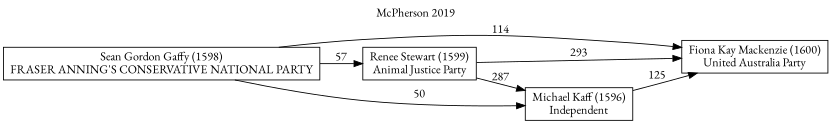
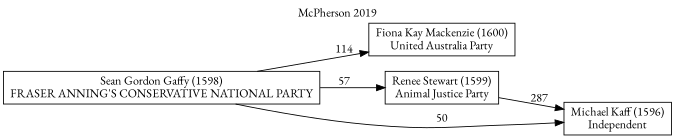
edge "Renee Stewart (1599) Animal Justice Party" -> "Fiona Kay Mackenzie (1600) United Australia Party": removed, label "293"
edge "Michael Kaff (1596) Independent" -> "Fiona Kay Mackenzie (1600) United Australia Party": removed, label "125"
